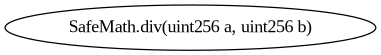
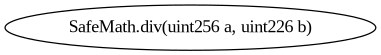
node "SafeMath.div(uint256 a, uint256 b)": label "SafeMath.div(uint256 a, uint256 b)" -> "SafeMath.div(uint256 a, uint226 b)"
